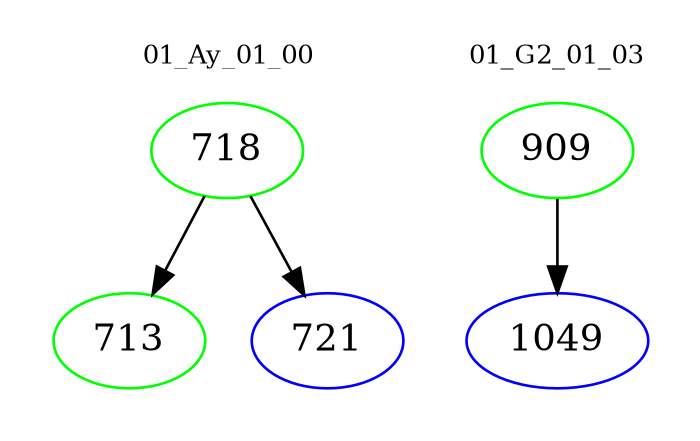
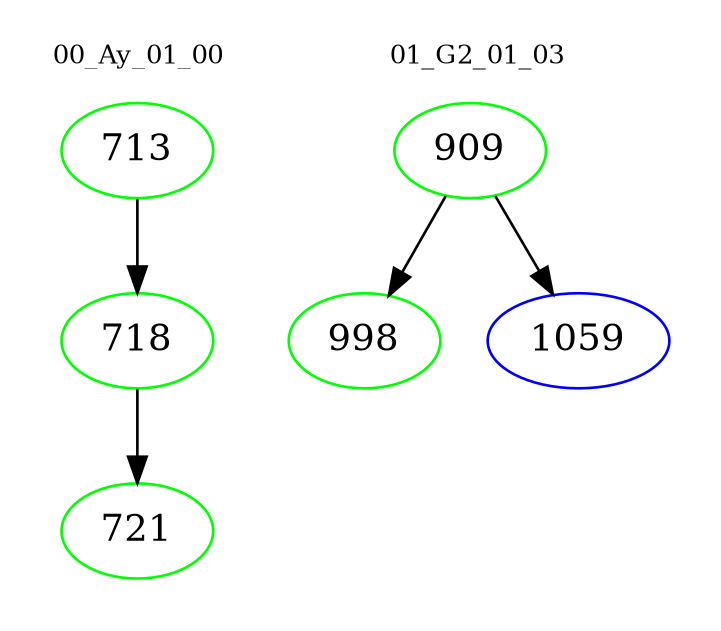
cluster "01_Ay_01_00": label "01_Ay_01_00" -> "00_Ay_01_00"
edge "718" -> "713": reversed
node "721": color blue -> green
node "998": added
node "1049": label "1049" -> "1059"
